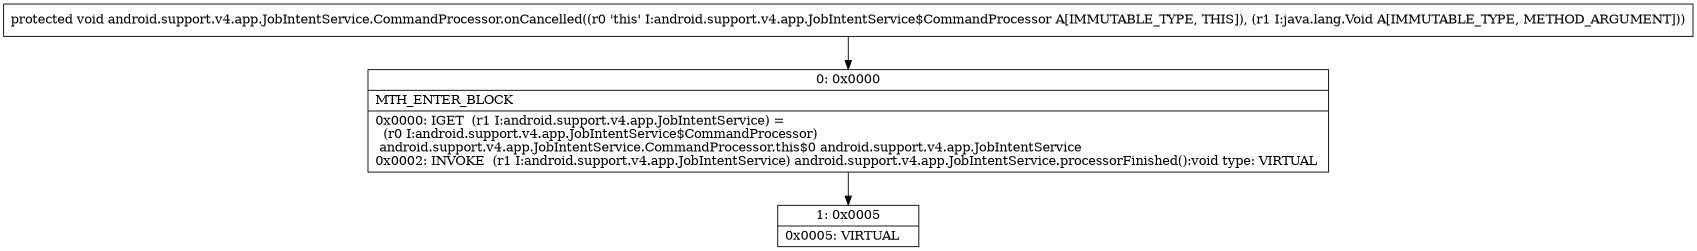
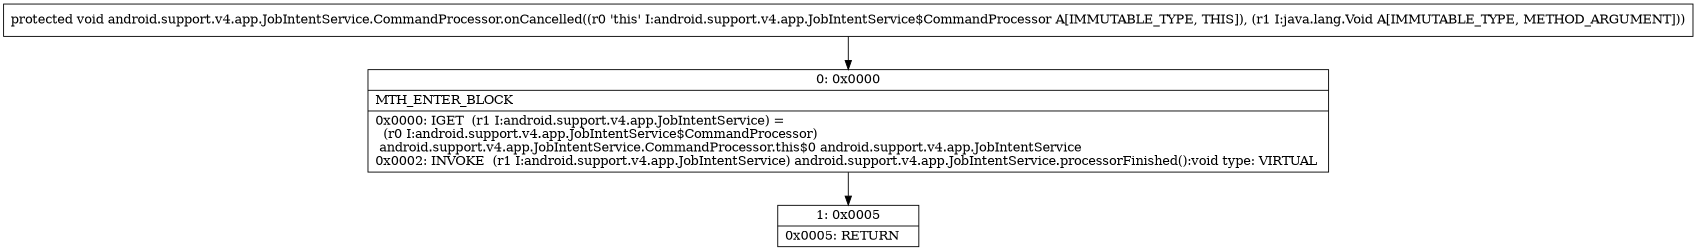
node "1: 0x0005": text "0x0005: VIRTUAL" -> "0x0005: RETURN"
